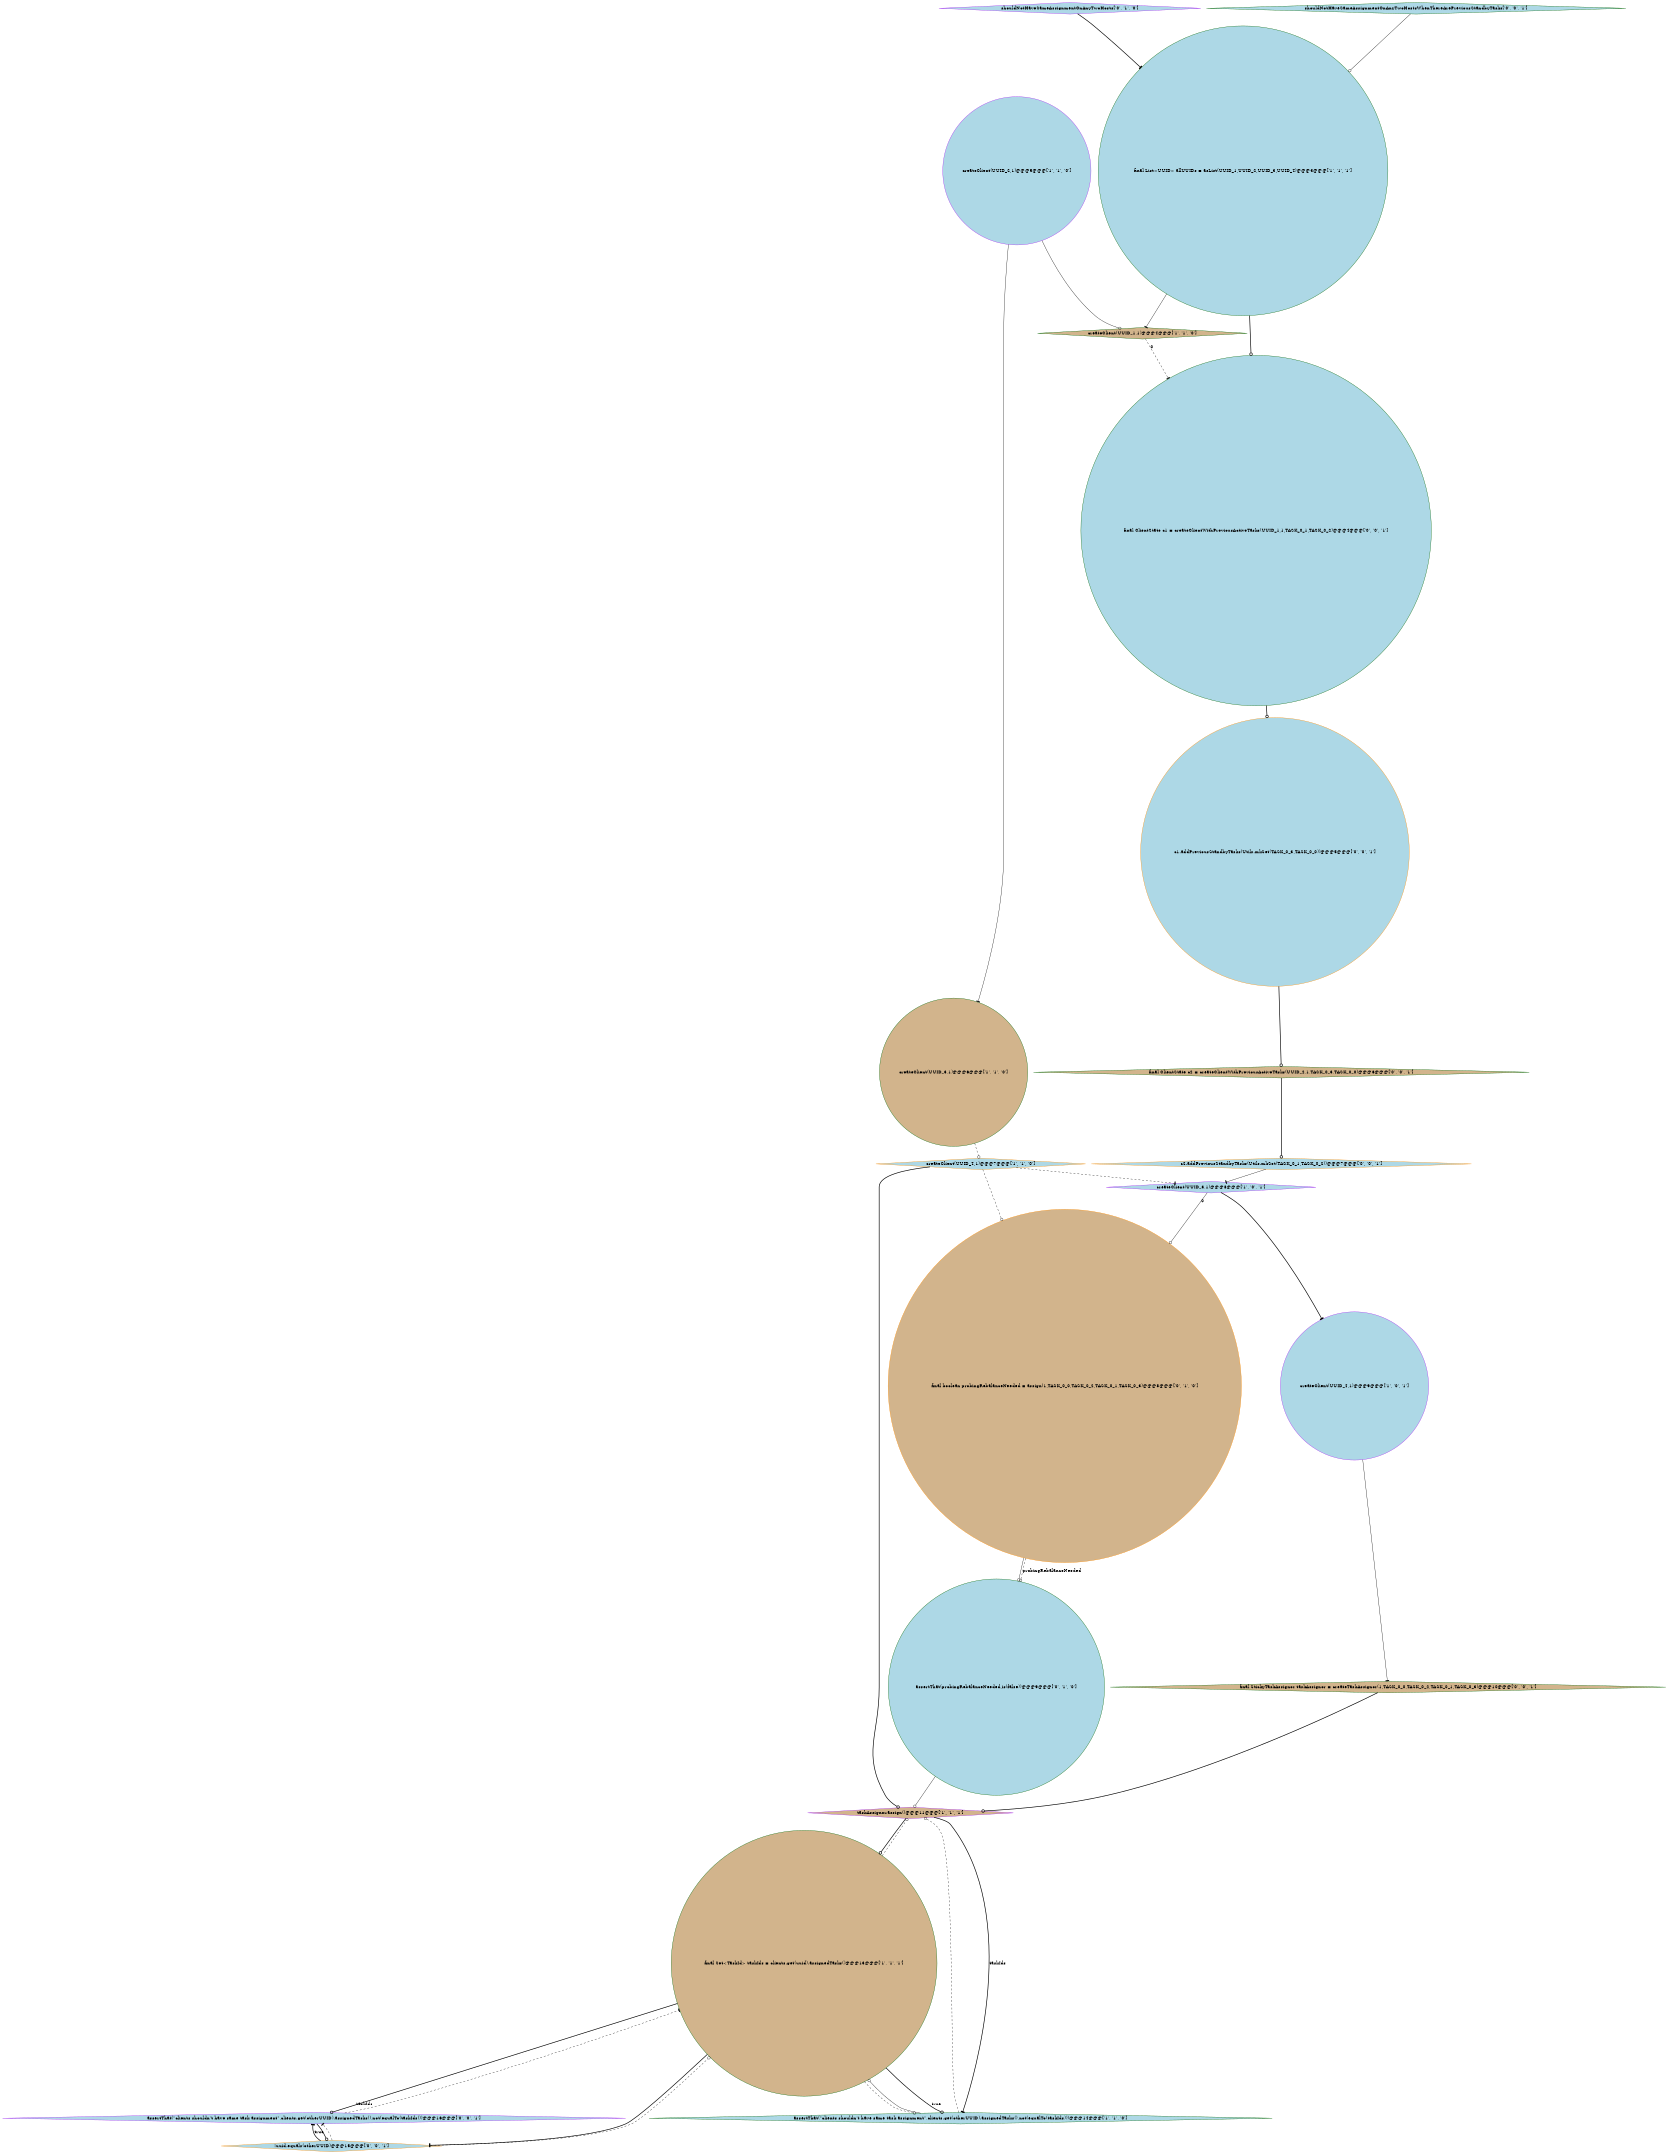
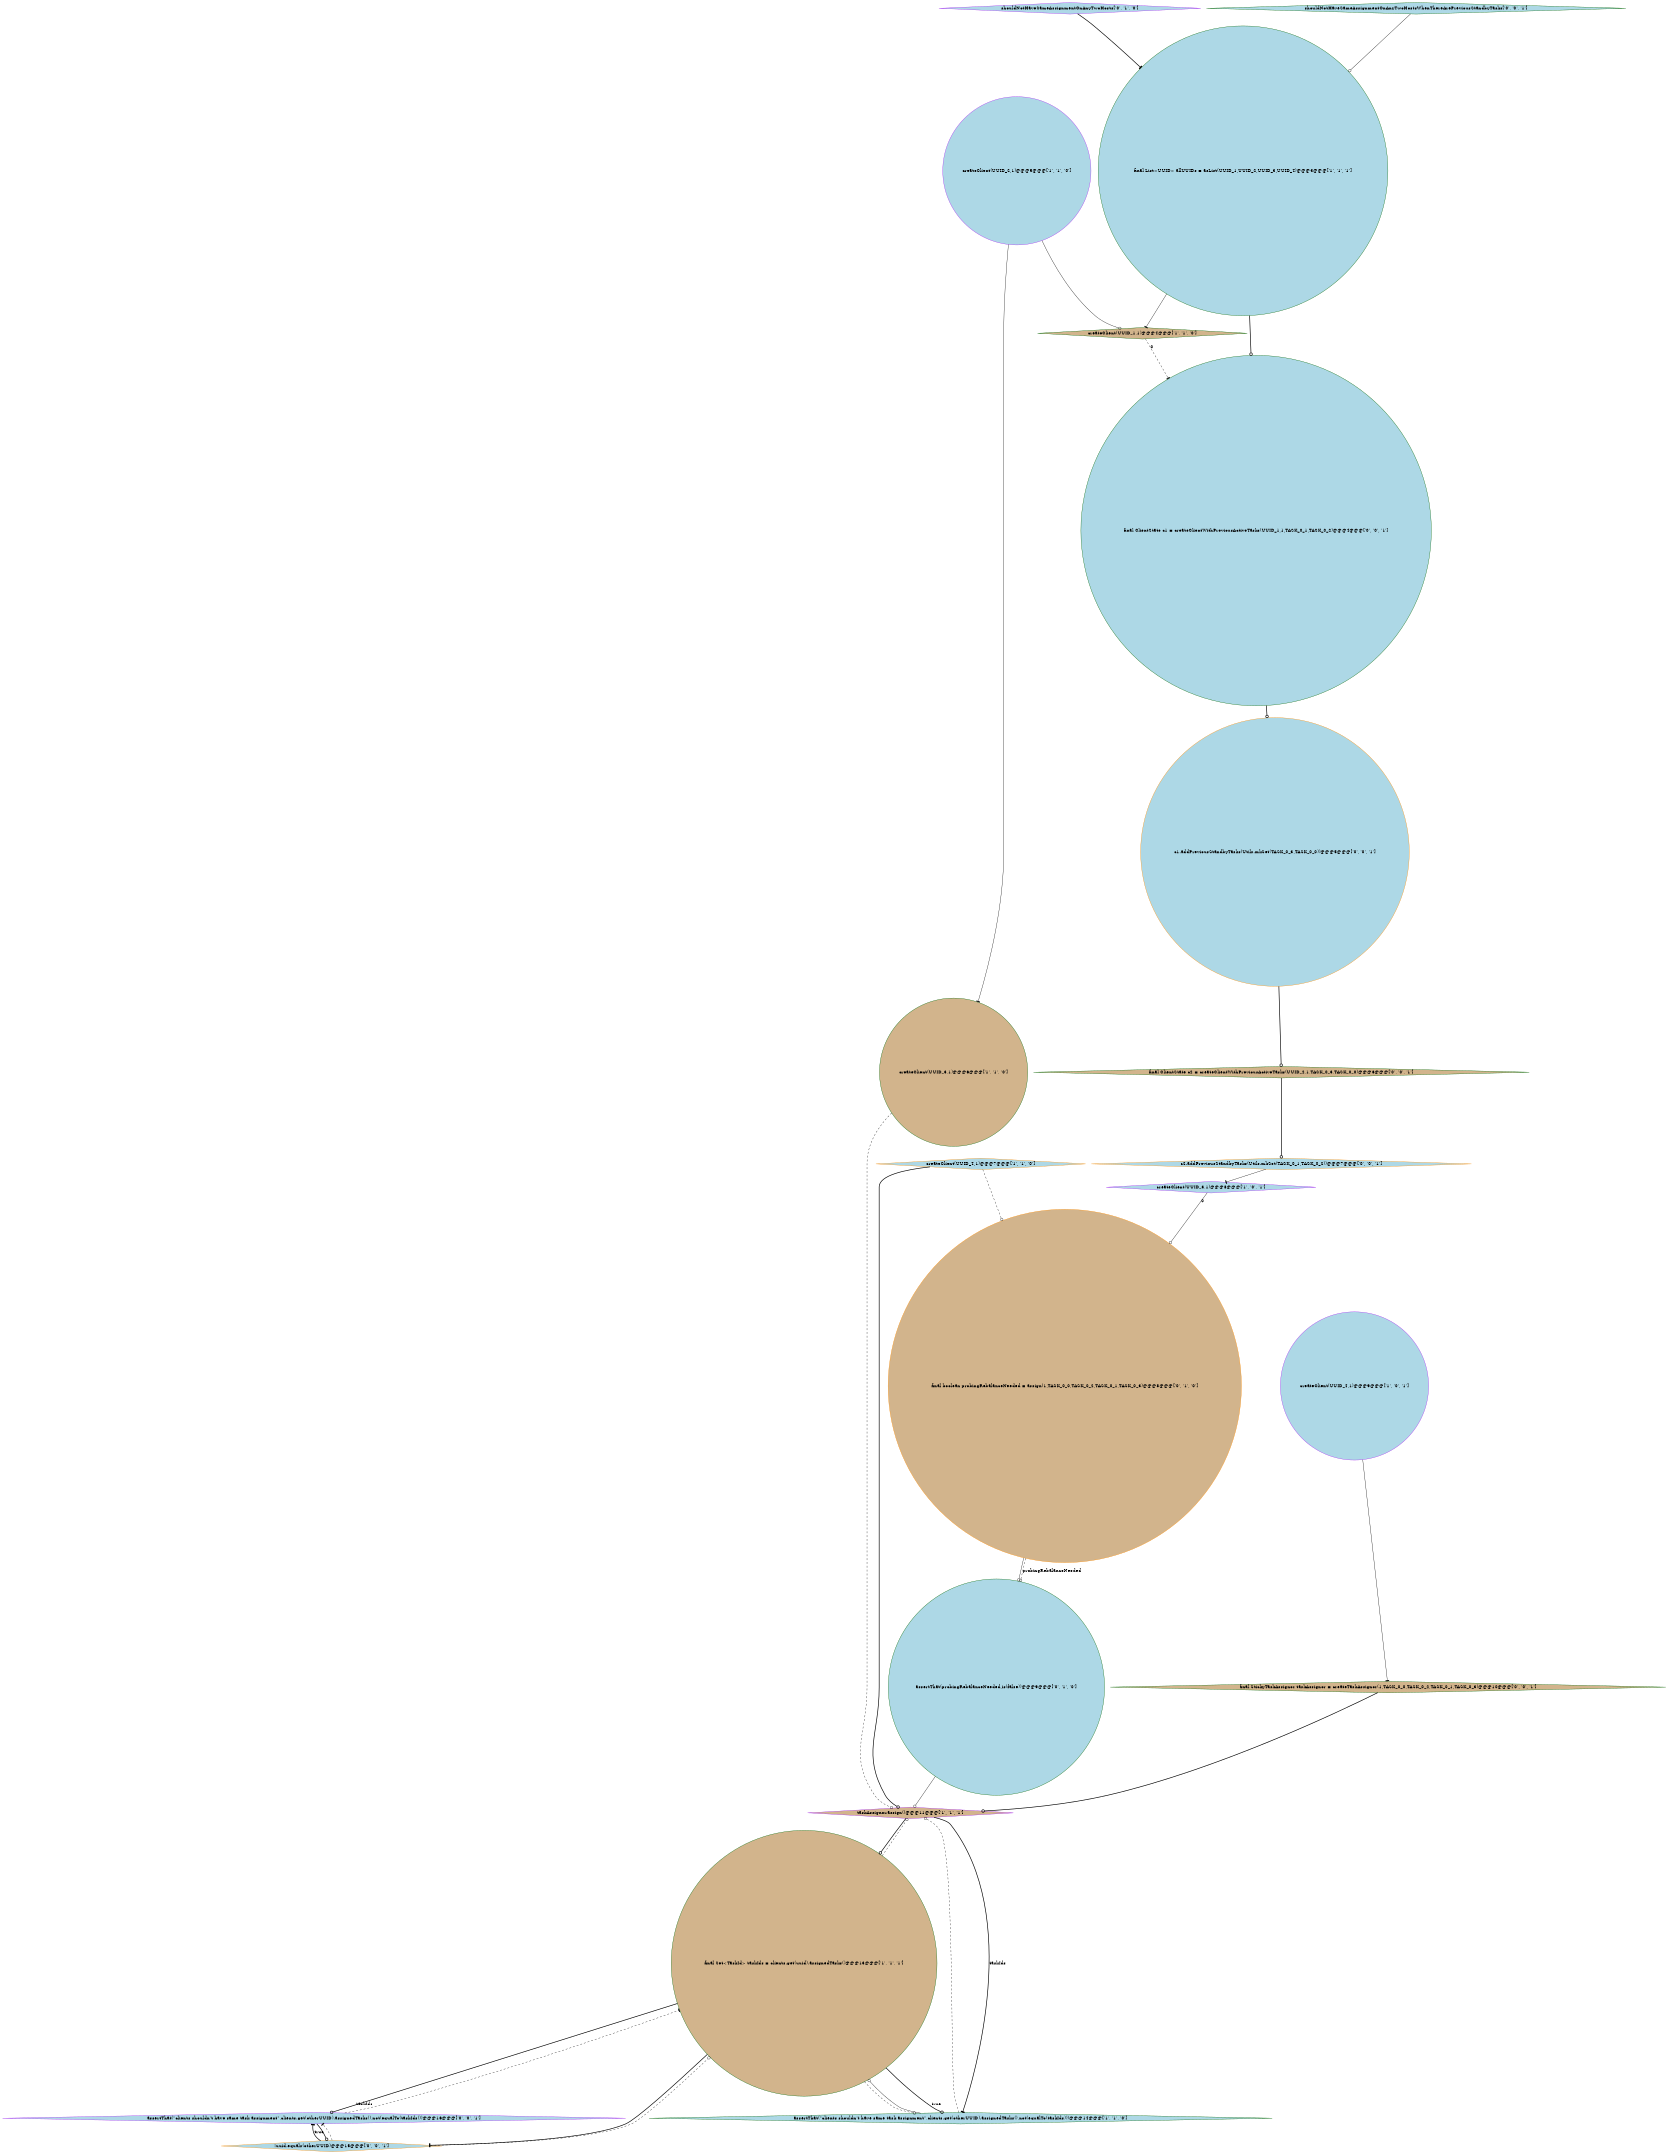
edge "createClient(UUID_3,1)@@@6@@@['1', '1', '0']" -> "createClient(UUID_4,1)@@@7@@@['1', '1', '0']": now "createClient(UUID_3,1)@@@6@@@['1', '1', '0']" -> "taskAssignor.assign()@@@11@@@['1', '1', '1']"
edge "createClient(UUID_4,1)@@@7@@@['1', '1', '0']" -> "createClient(UUID_3,1)@@@8@@@['1', '0', '1']": removed
edge "createClient(UUID_3,1)@@@8@@@['1', '0', '1']" -> "createClient(UUID_4,1)@@@9@@@['1', '0', '1']": removed
